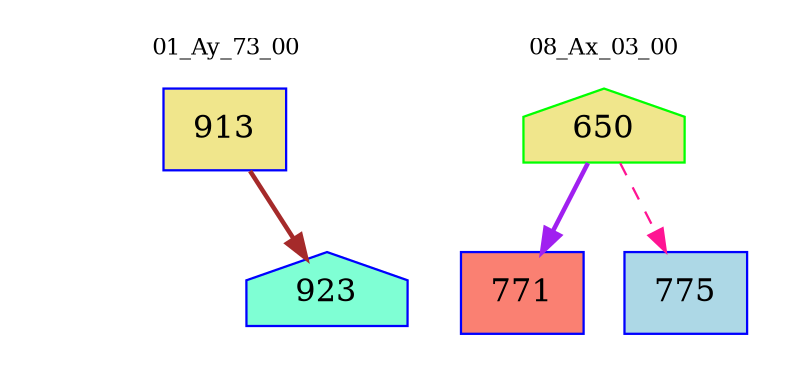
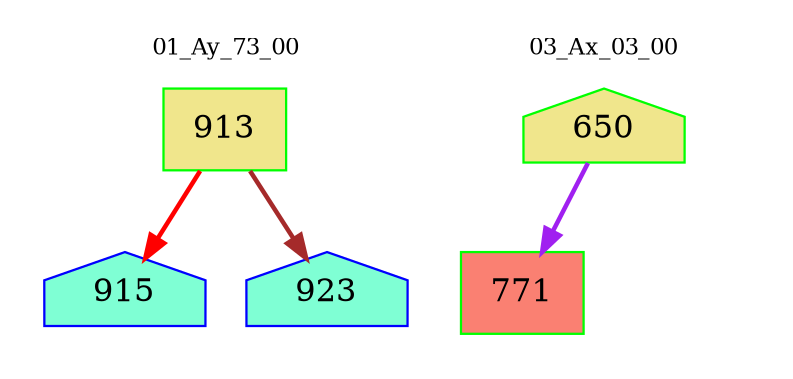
cluster "08_Ax_03_00": label "08_Ax_03_00" -> "03_Ax_03_00"
node "913": color blue -> green
node "915": added
node "771": color blue -> green
node "775": removed
